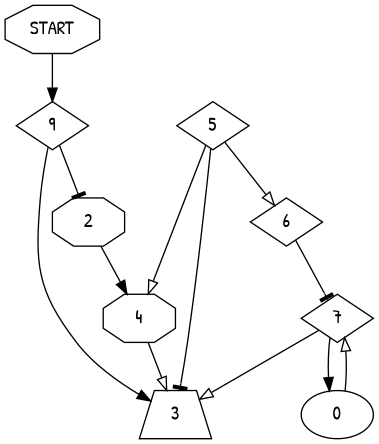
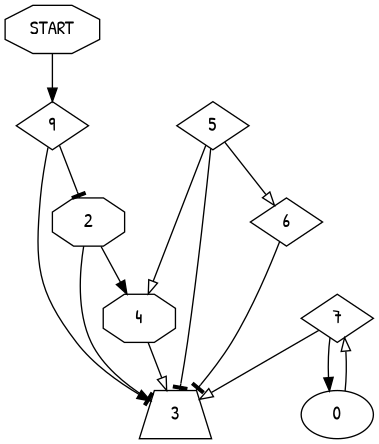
edge "6" -> "7": now "6" -> "3"
edge "2" -> "3": added
